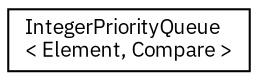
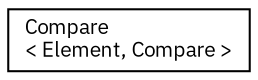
node "IntegerPriorityQueue < Element, Compare >": label "IntegerPriorityQueue < Element, Compare >" -> "Compare < Element, Compare >"
